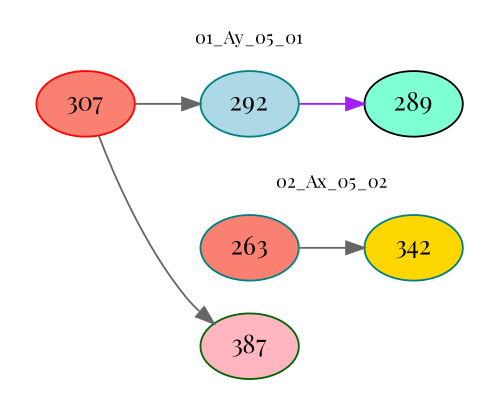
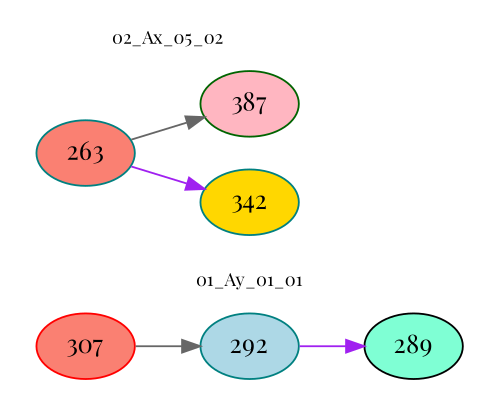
cluster "01_Ay_05_01": label "01_Ay_05_01" -> "01_Ay_01_01"
edge "307" -> "387": now "263" -> "387"
edge "263" -> "342": color gray40 -> purple
